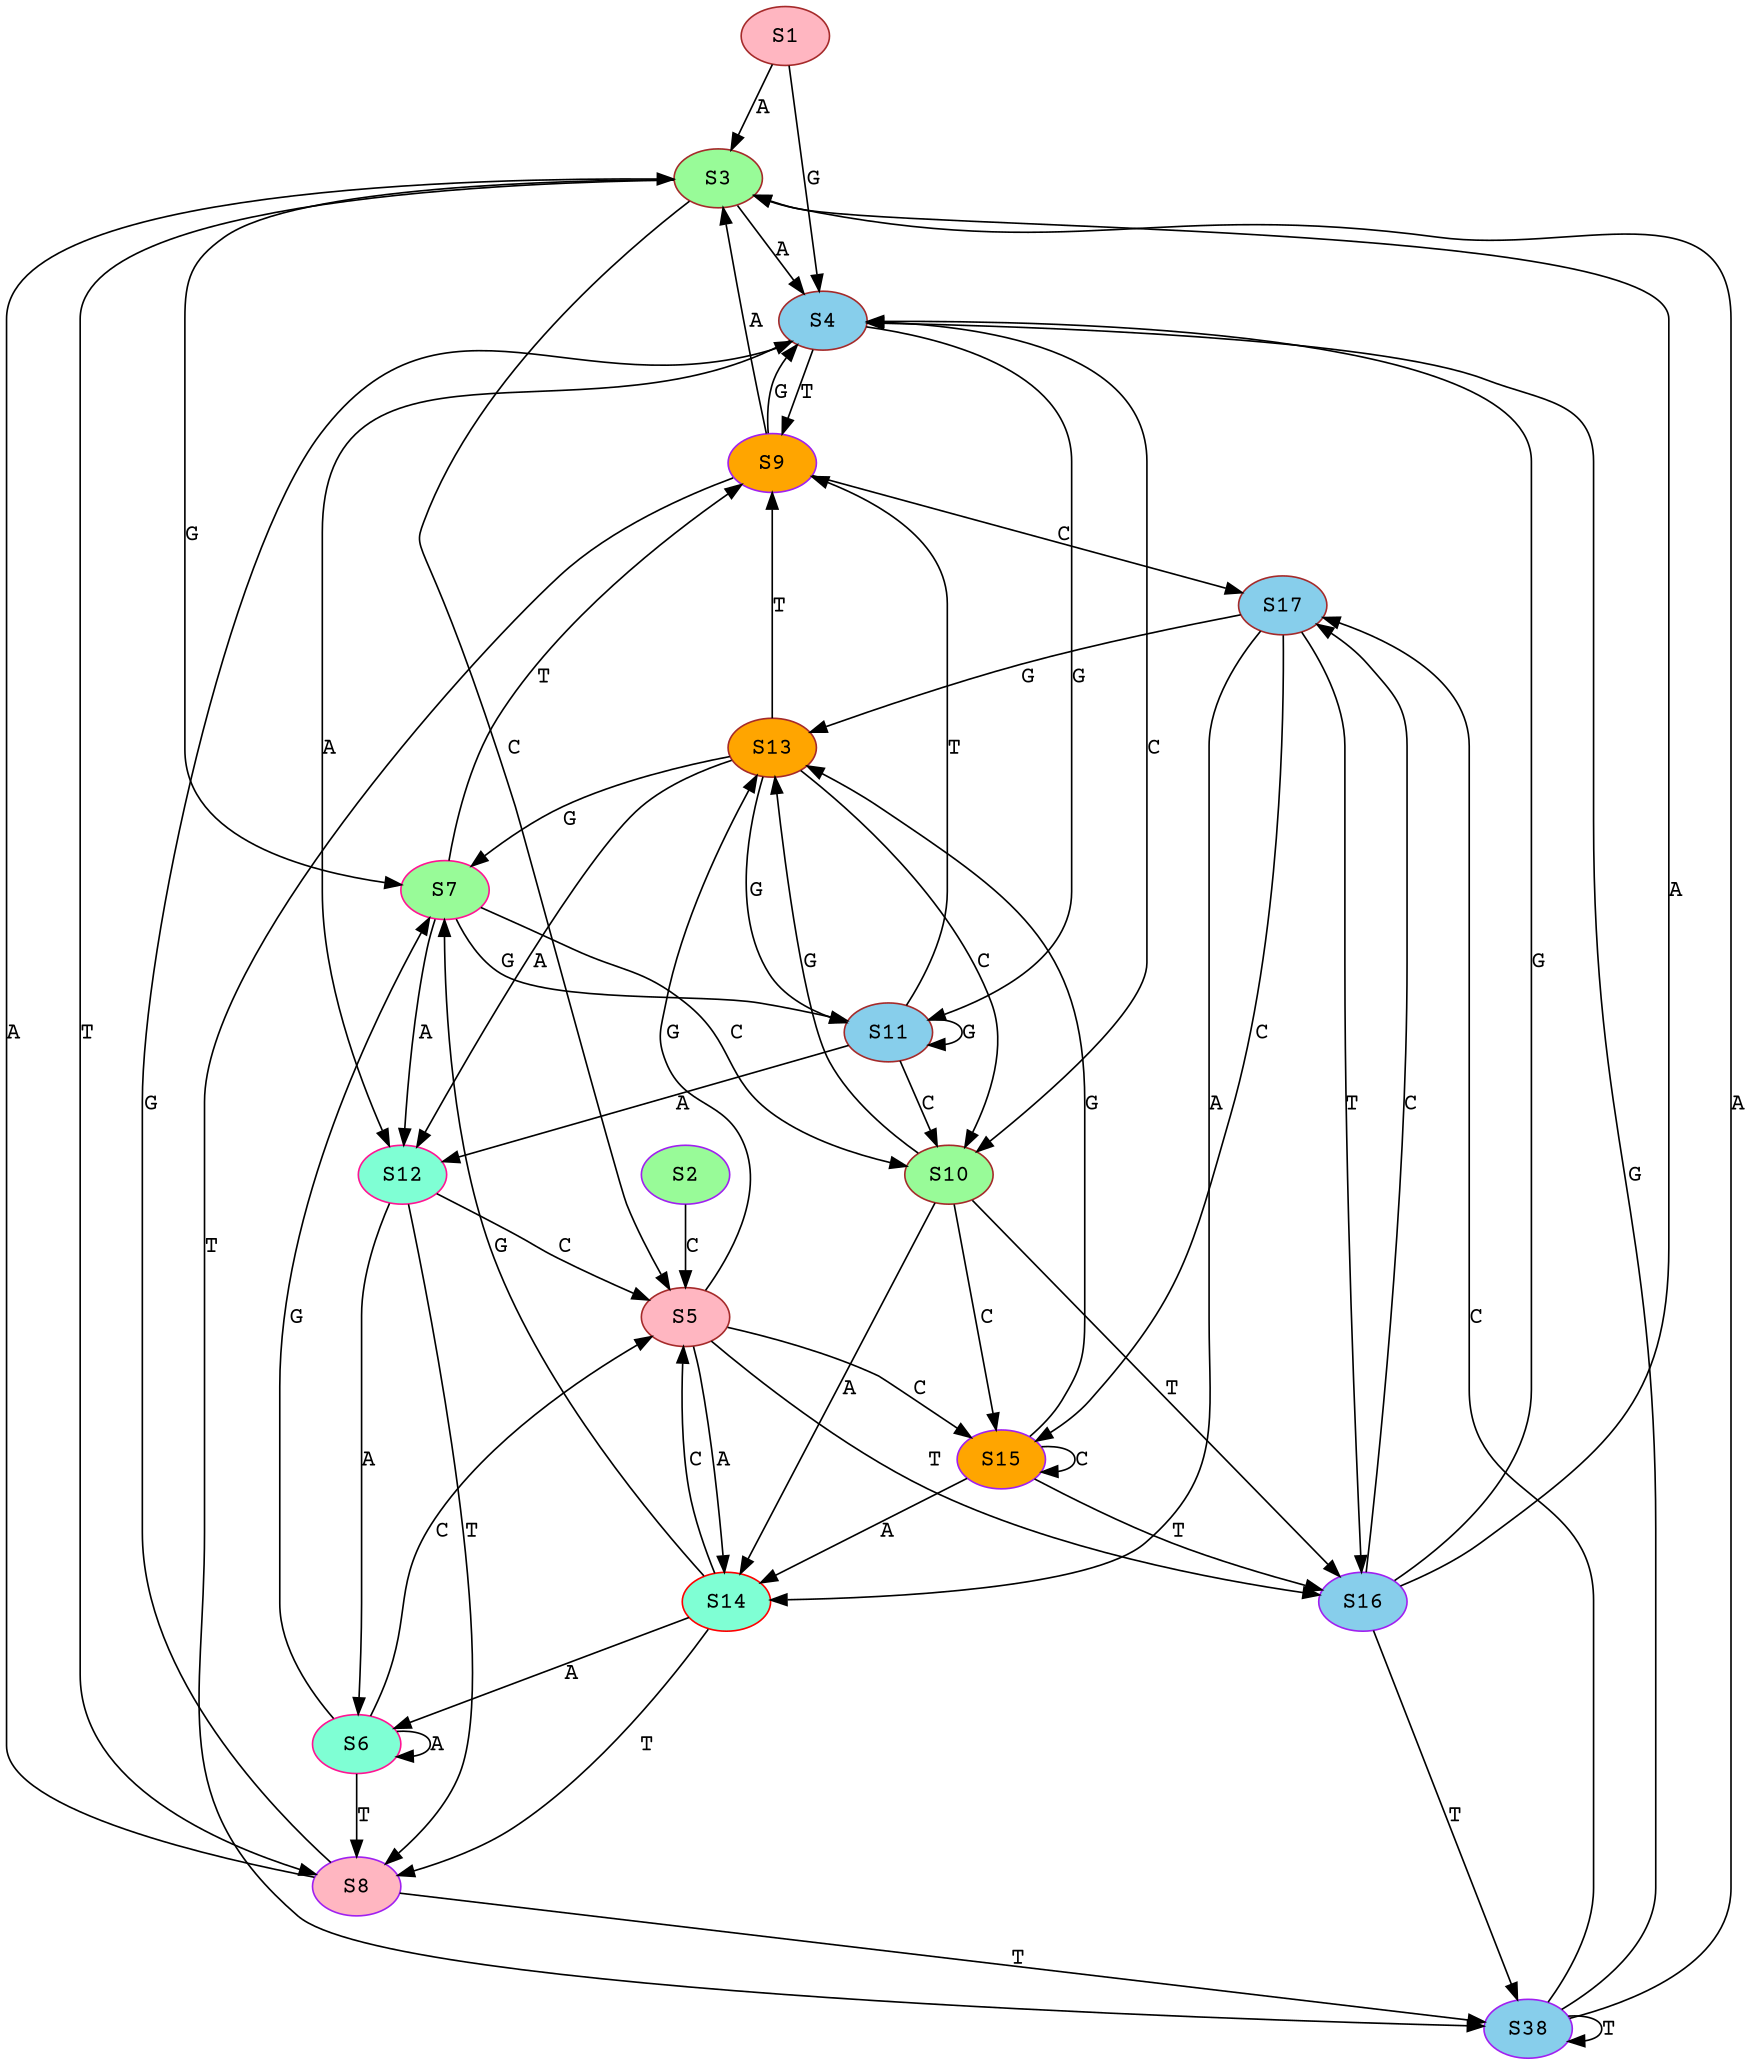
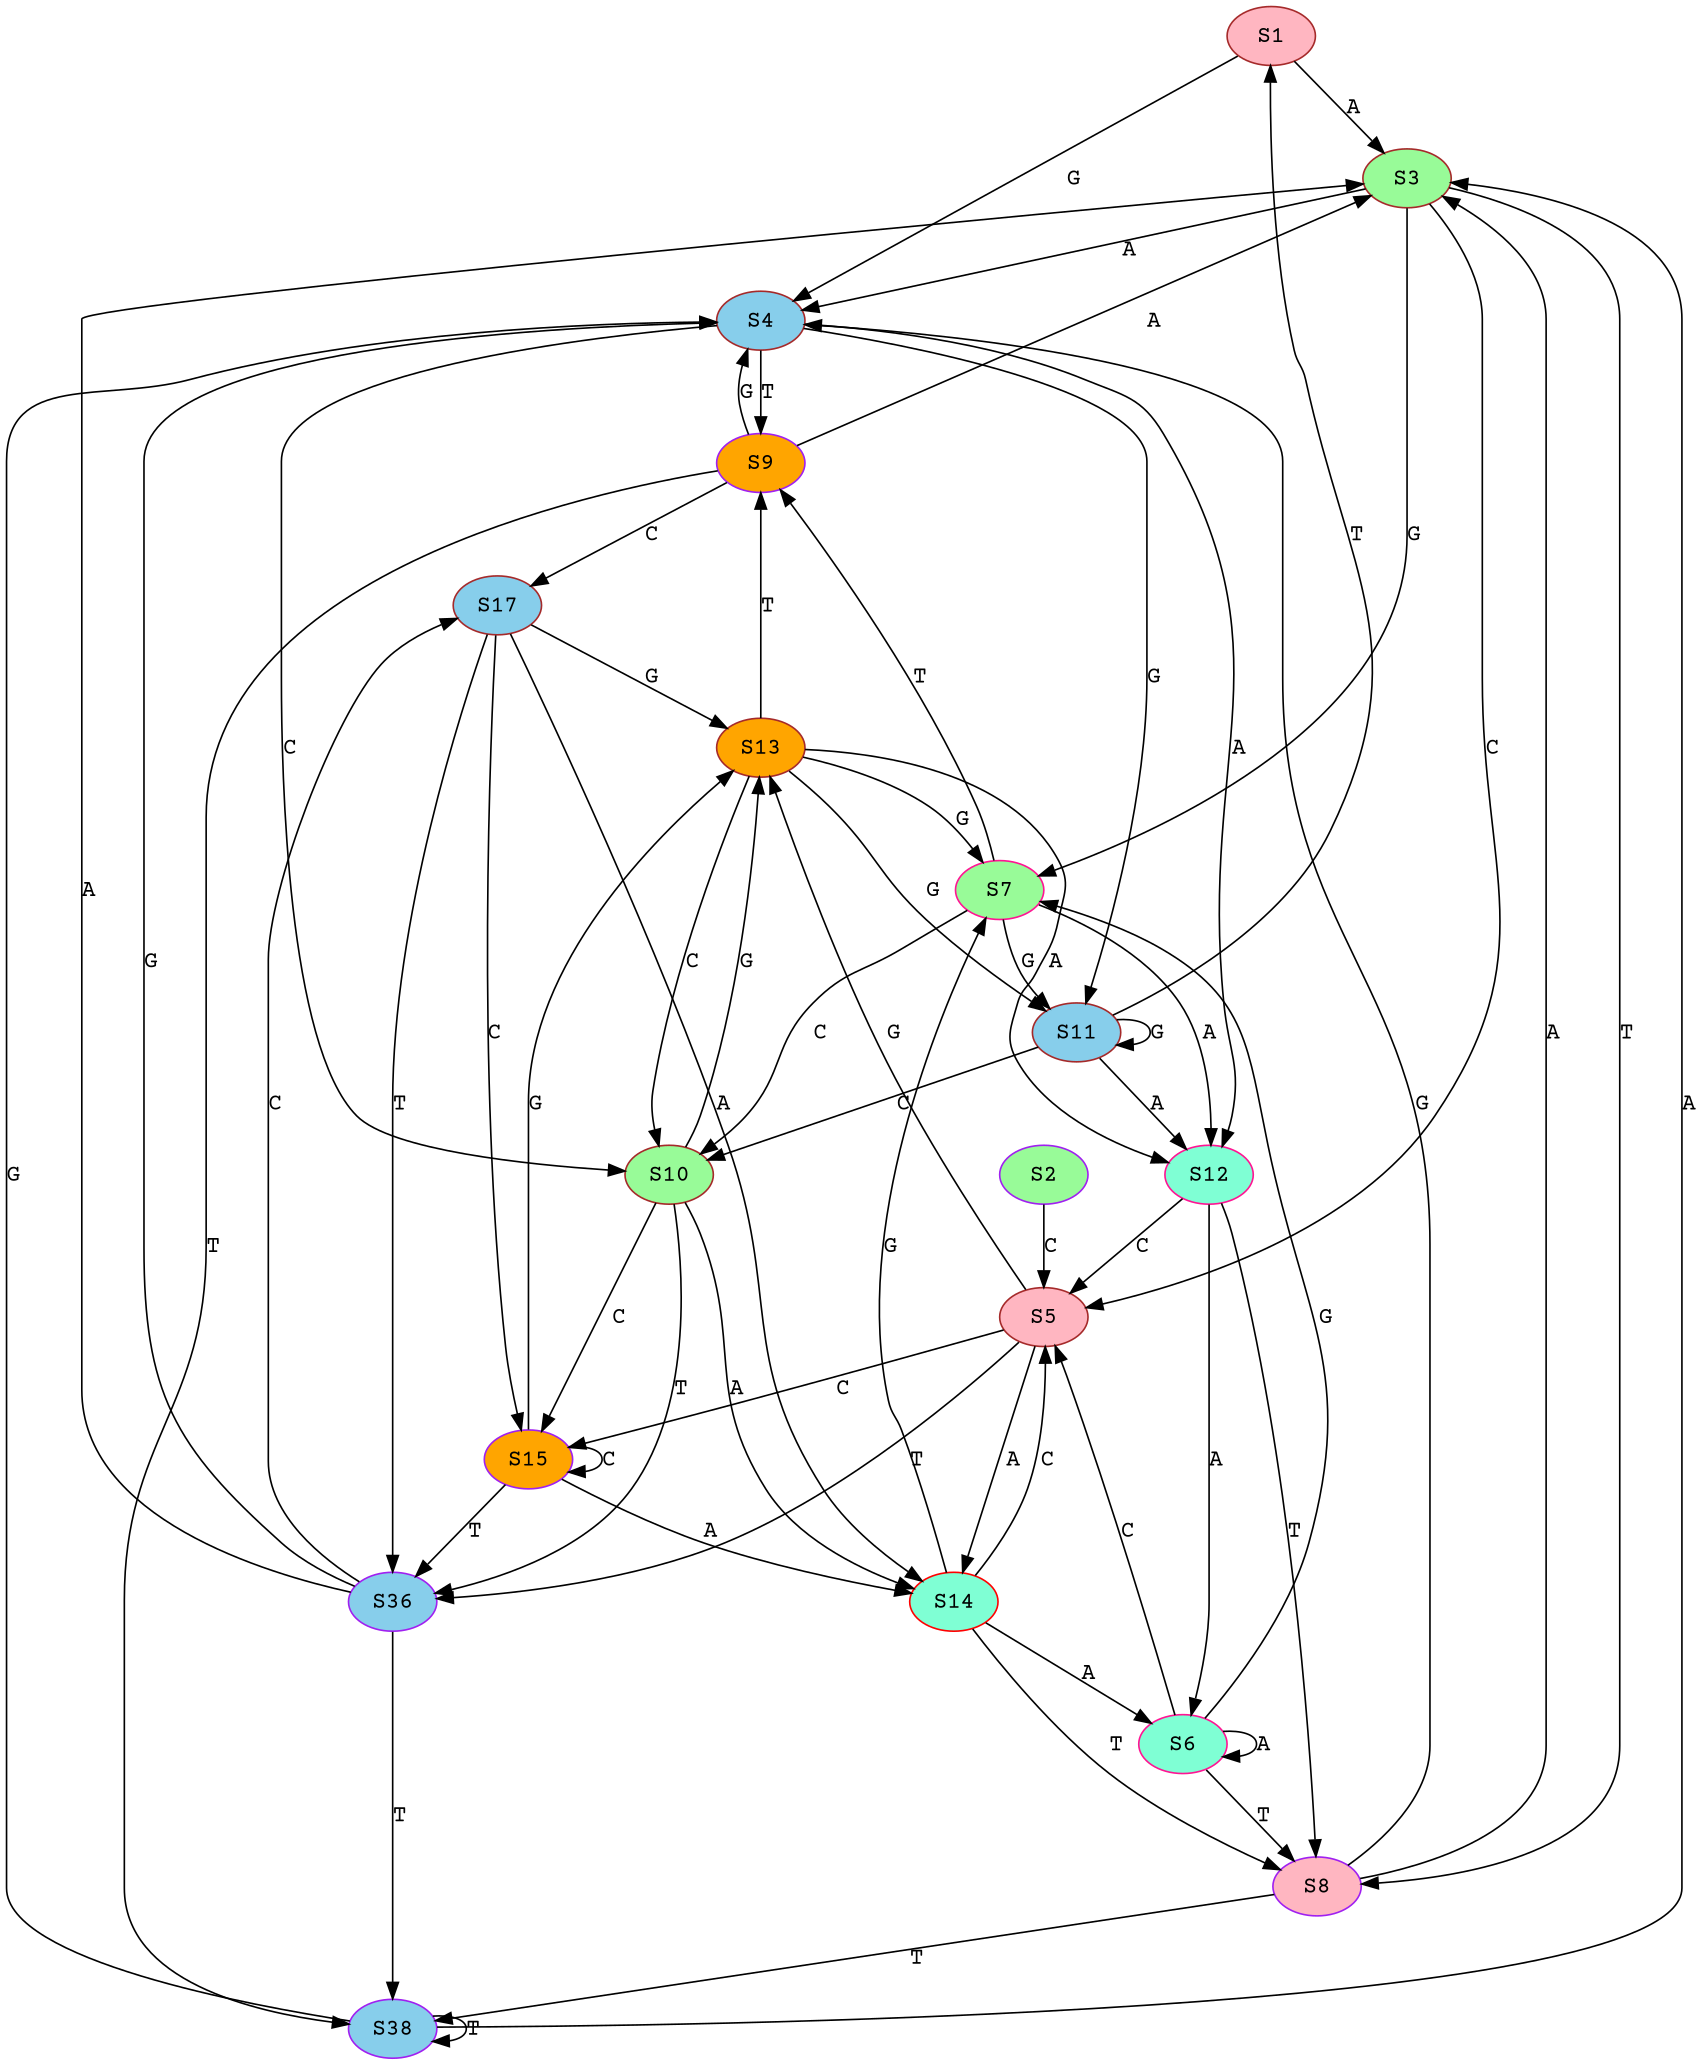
edge "S11" -> "S9": now "S11" -> "S1"
edge "S38" -> "S17": removed, label "C"
node "S16": label "S16" -> "S36"
